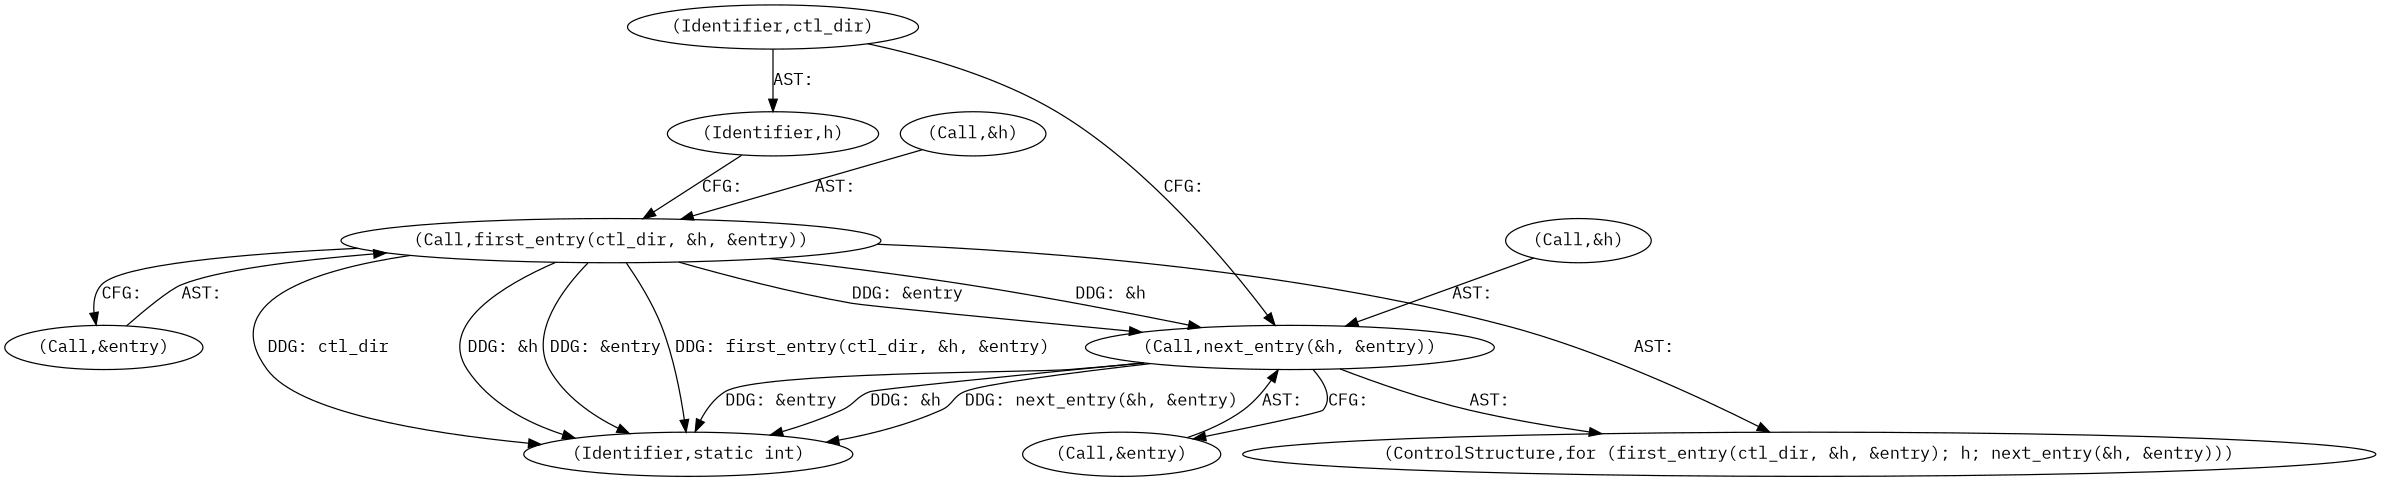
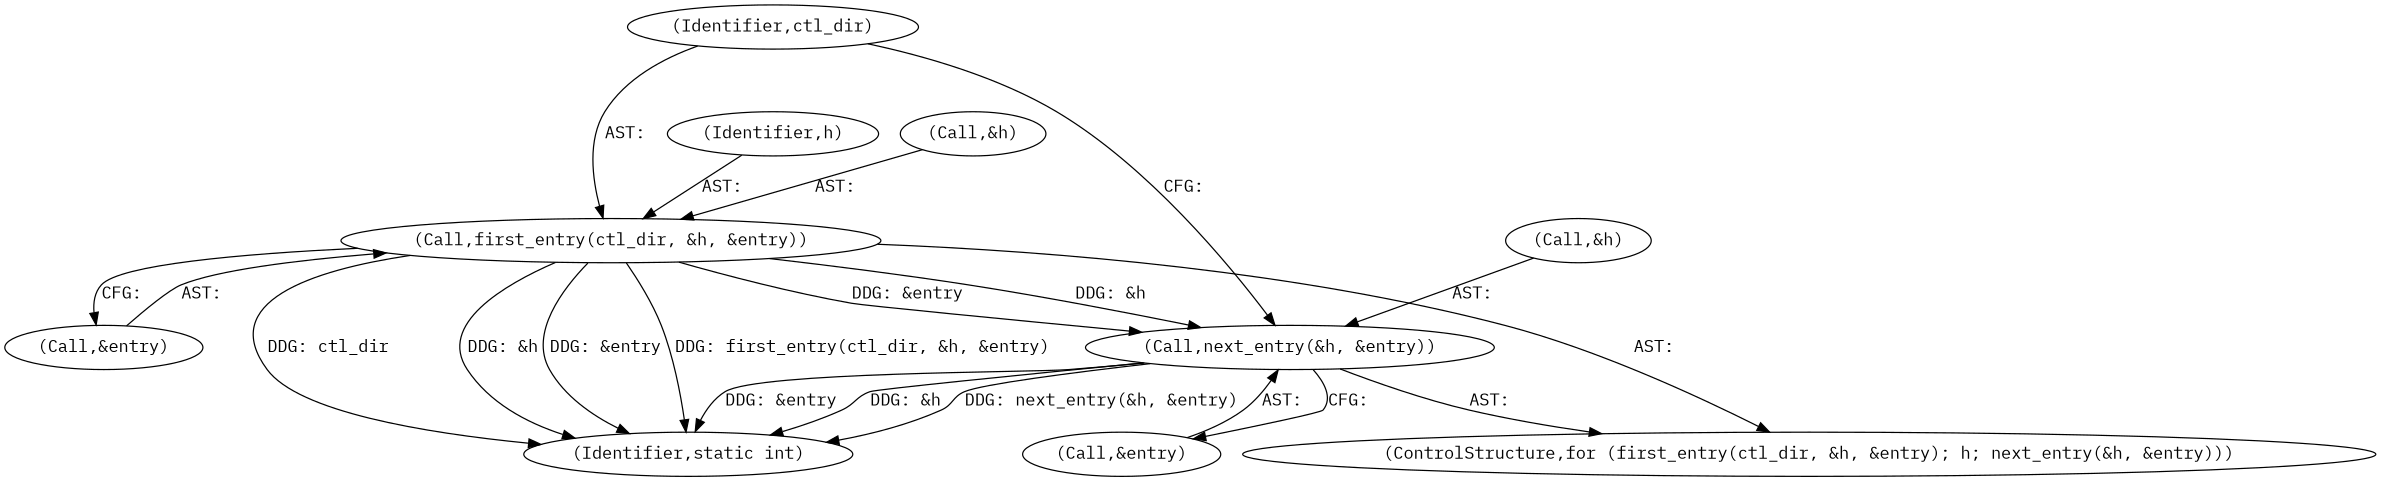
edge "(Identifier,ctl_dir)" -> "(Identifier,h)": now "(Identifier,ctl_dir)" -> "(Call,first_entry(ctl_dir, &h, &entry))"
edge "(Identifier,h)" -> "(Call,first_entry(ctl_dir, &h, &entry))": label "CFG: " -> "AST: "
